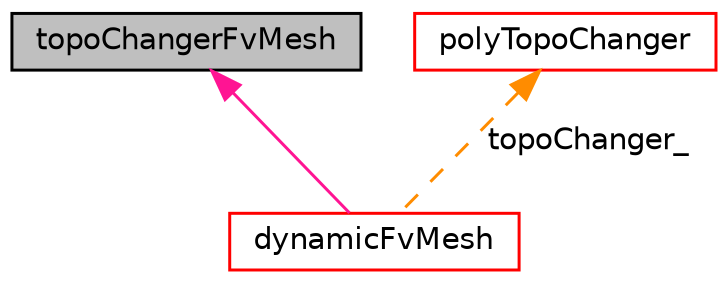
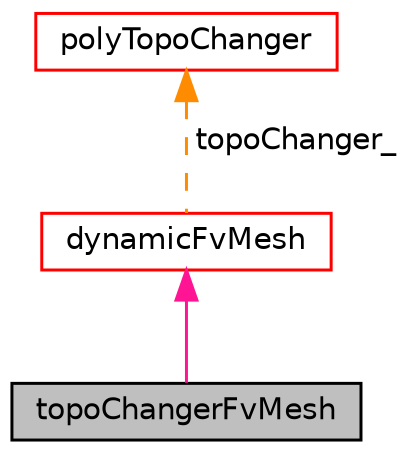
edge "dynamicFvMesh" -> "topoChangerFvMesh": reversed
